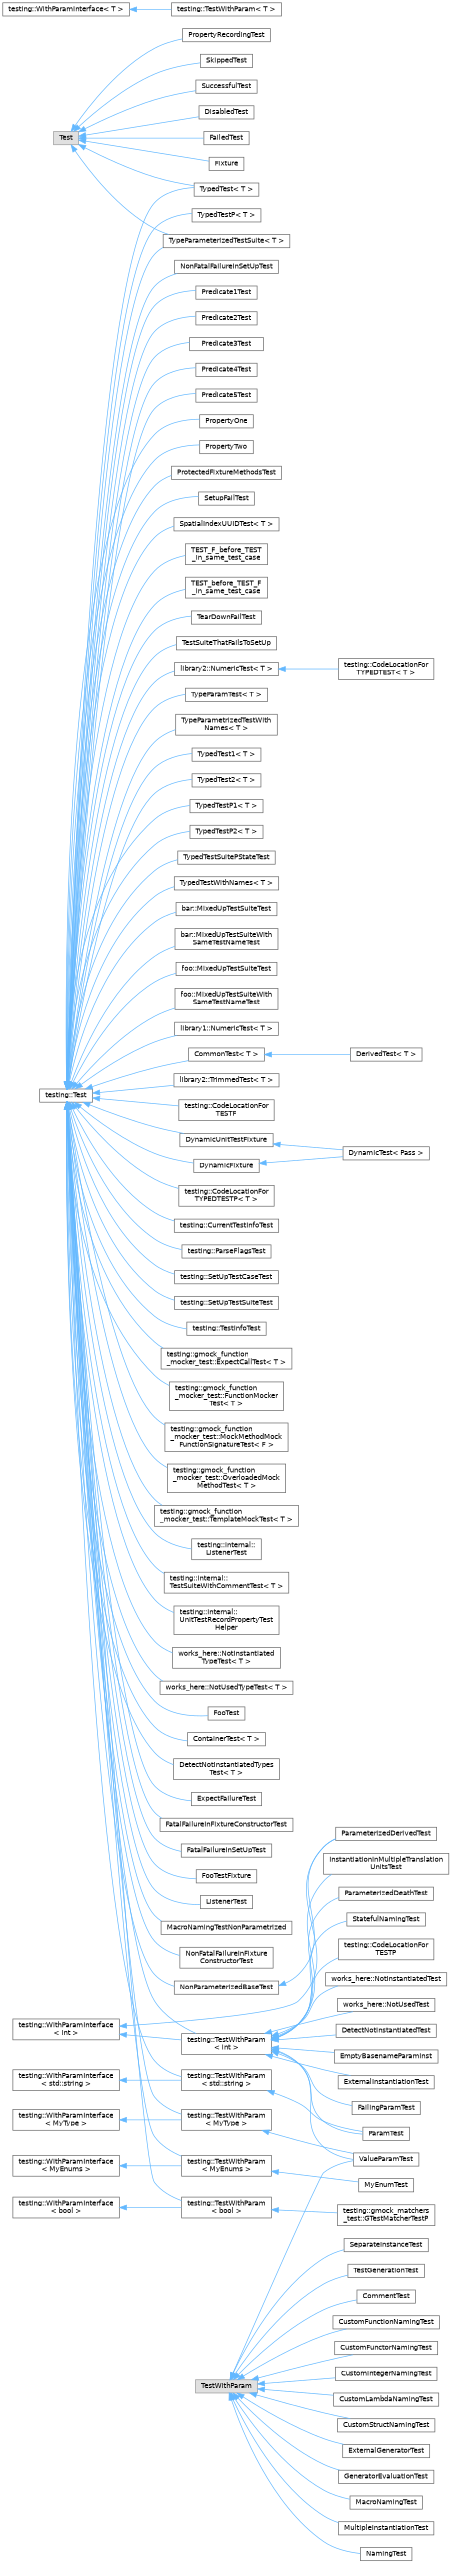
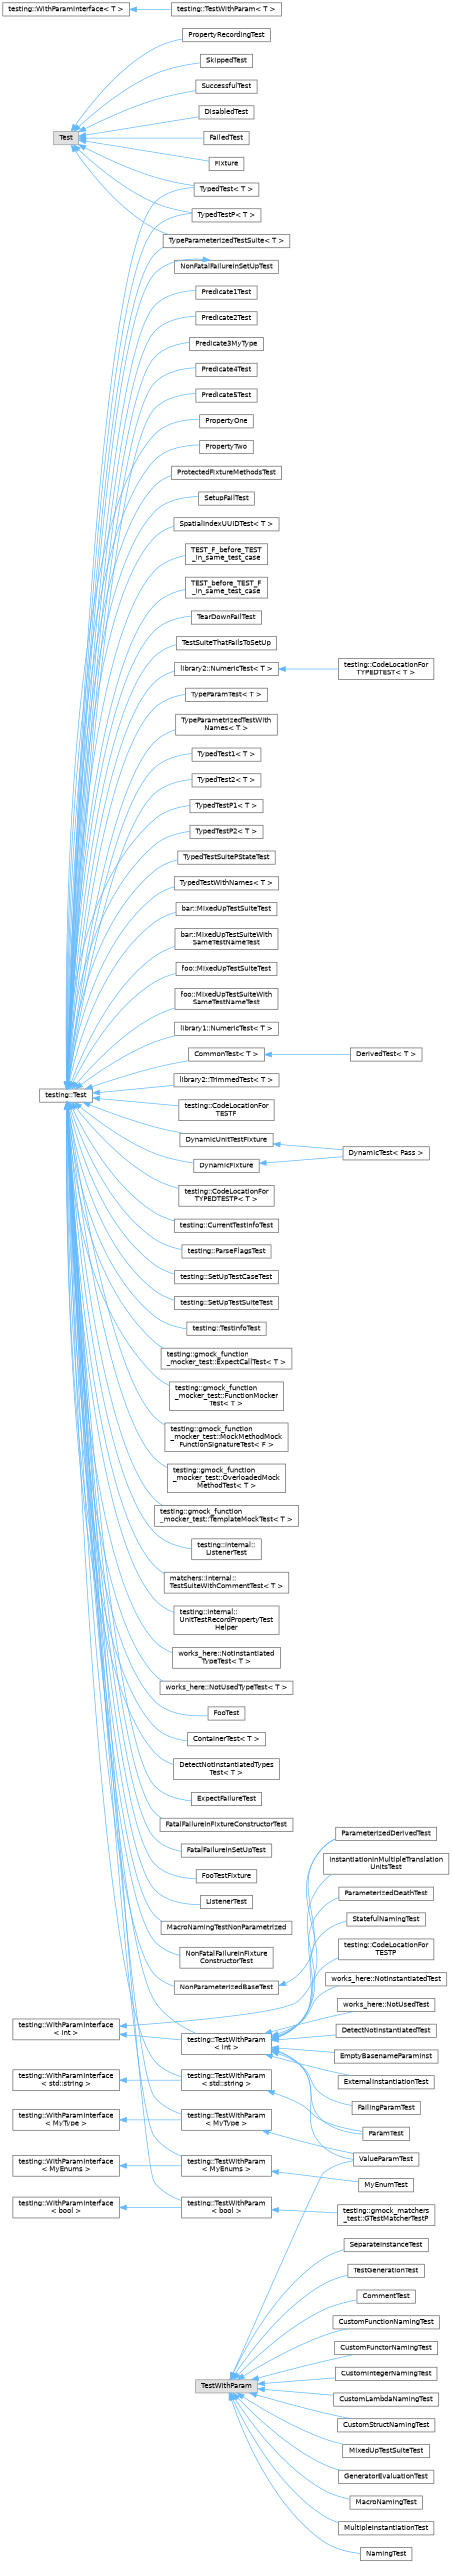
edge "TypedTestP< T >" -> "Test": added
node "Predicate3Test": label "Predicate3Test" -> "Predicate3MyType"
edge "NonFatalFailureInSetUpTest" -> "testing::Test": reversed
node "testing::internal:: TestSuiteWithCommentTest< T >": label "testing::internal:: TestSuiteWithCommentTest< T >" -> "matchers::internal:: TestSuiteWithCommentTest< T >"
node "ExternalGeneratorTest": label "ExternalGeneratorTest" -> "MixedUpTestSuiteTest"
